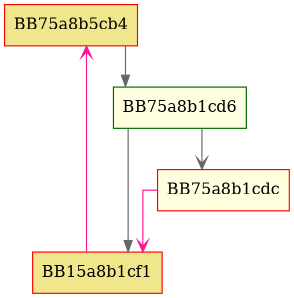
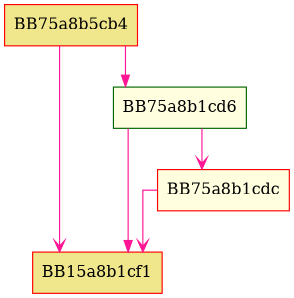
edge "BB75a8b5cb4" -> "BB75a8b1cd6": color gray40 -> deeppink
edge "BB75a8b1cd6" -> "BB75a8b1cdc": color gray40 -> deeppink
edge "BB15a8b1cf1" -> "BB75a8b5cb4": reversed
edge "BB75a8b1cd6" -> "BB15a8b1cf1": color gray40 -> deeppink
